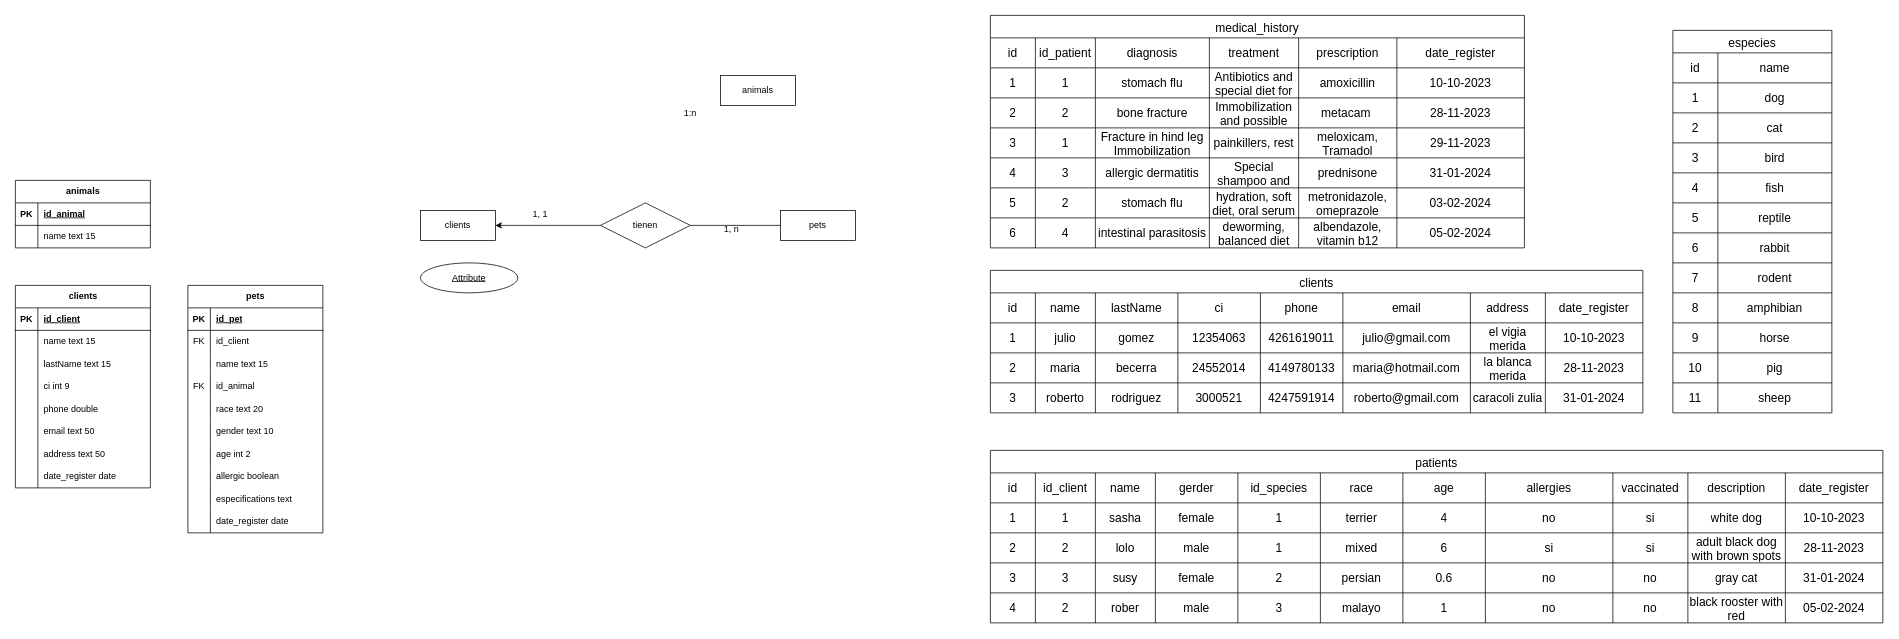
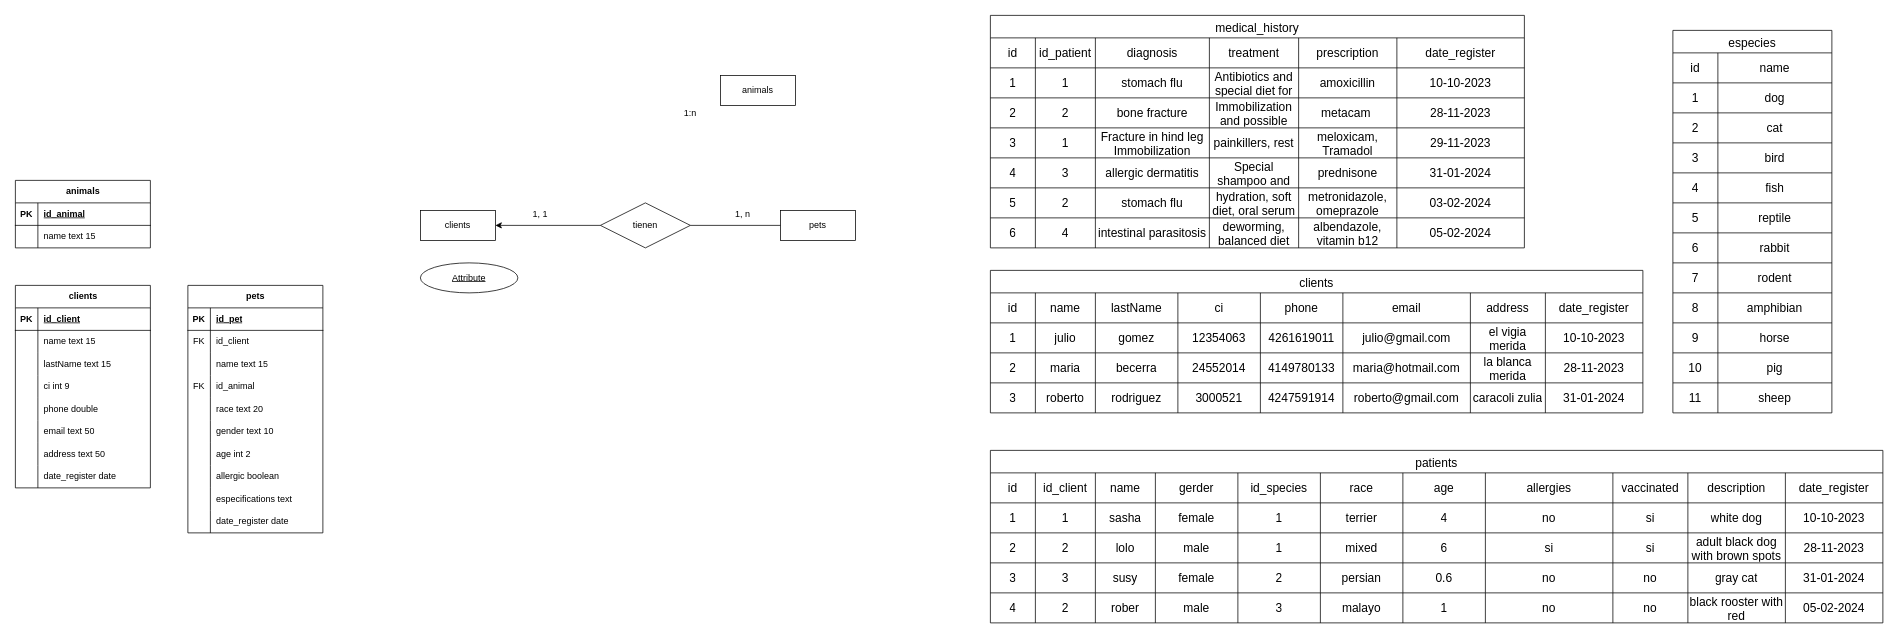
node "1, n": moved (732, 229) -> (743, 214)
